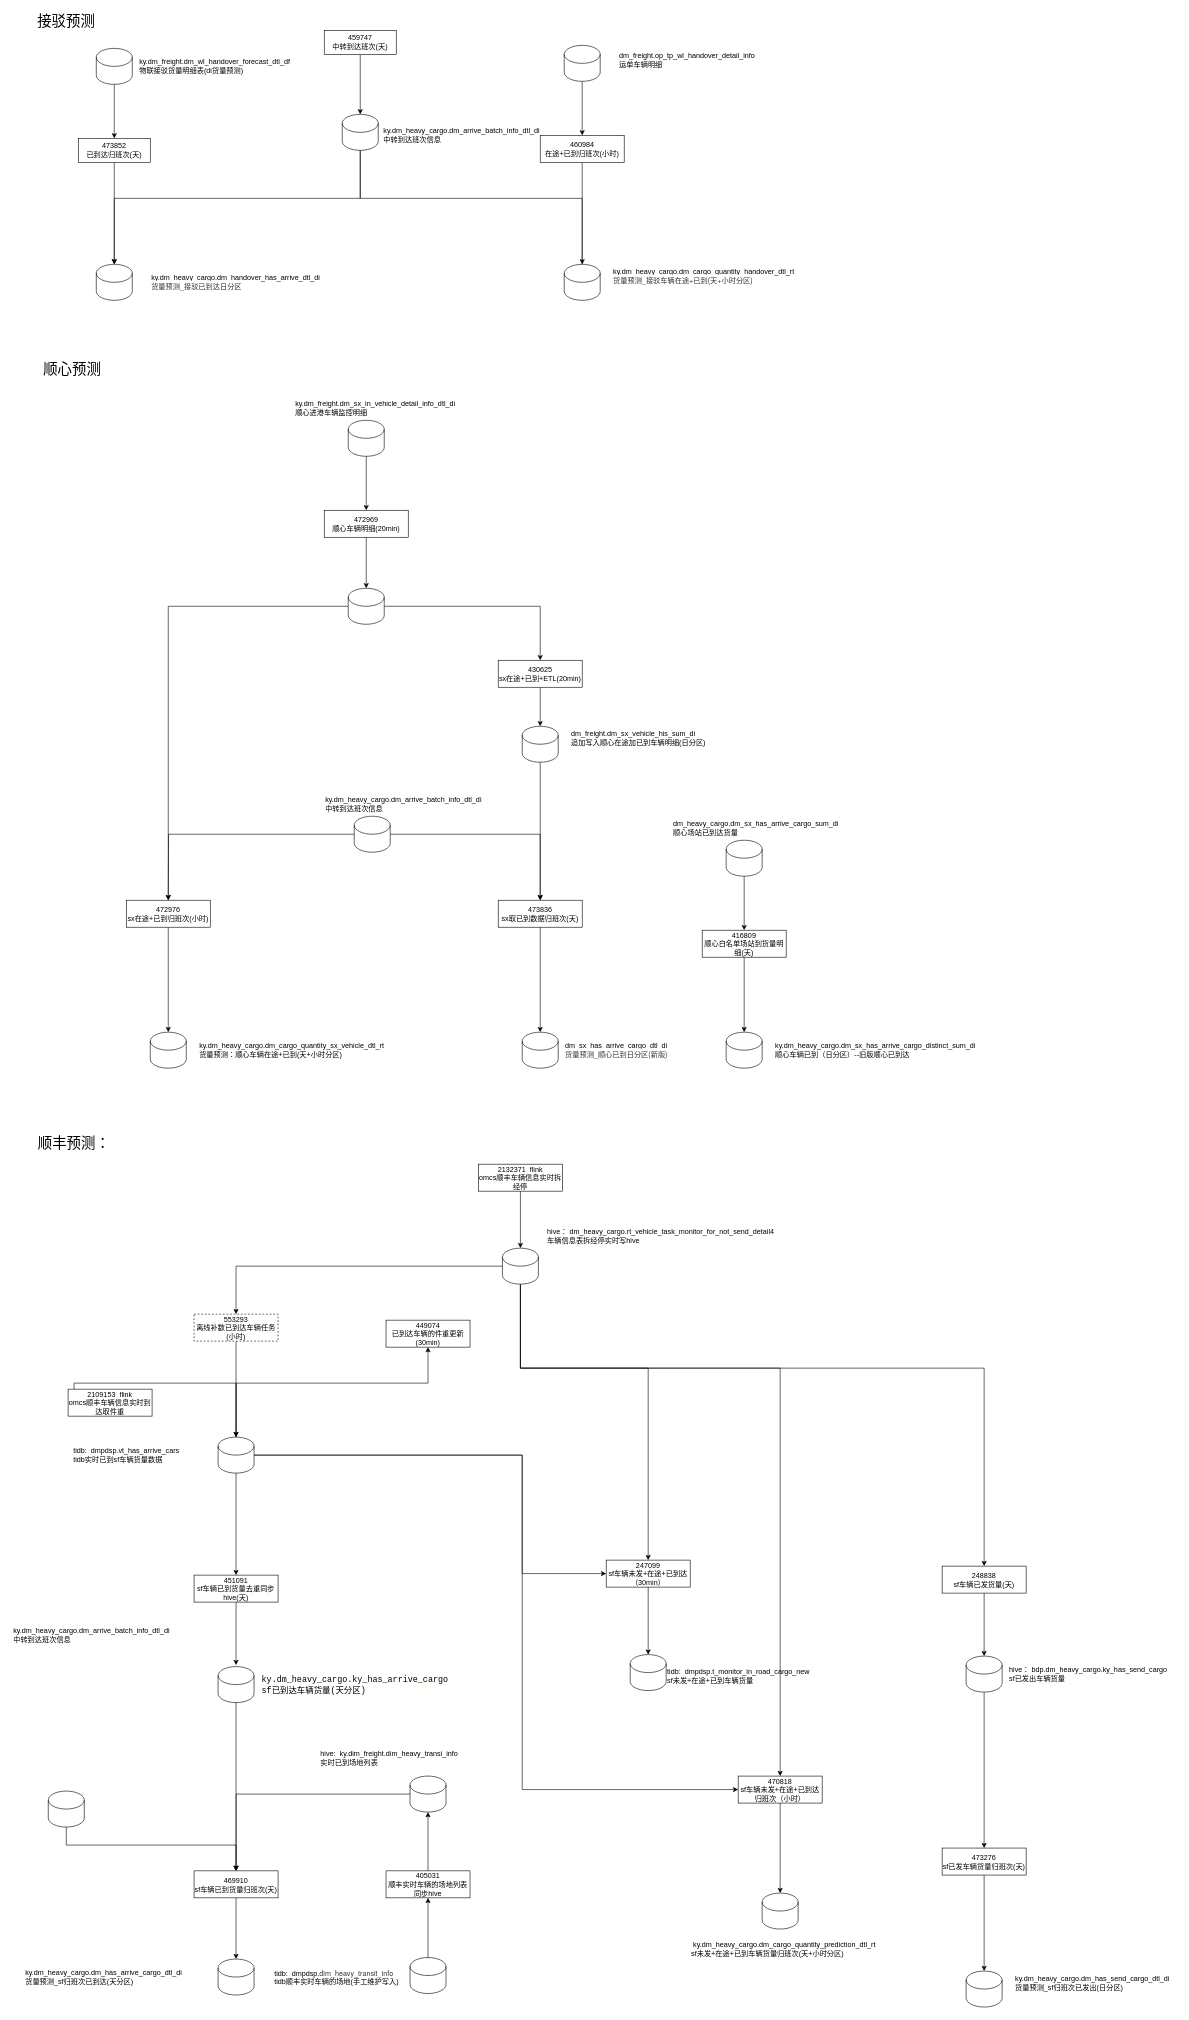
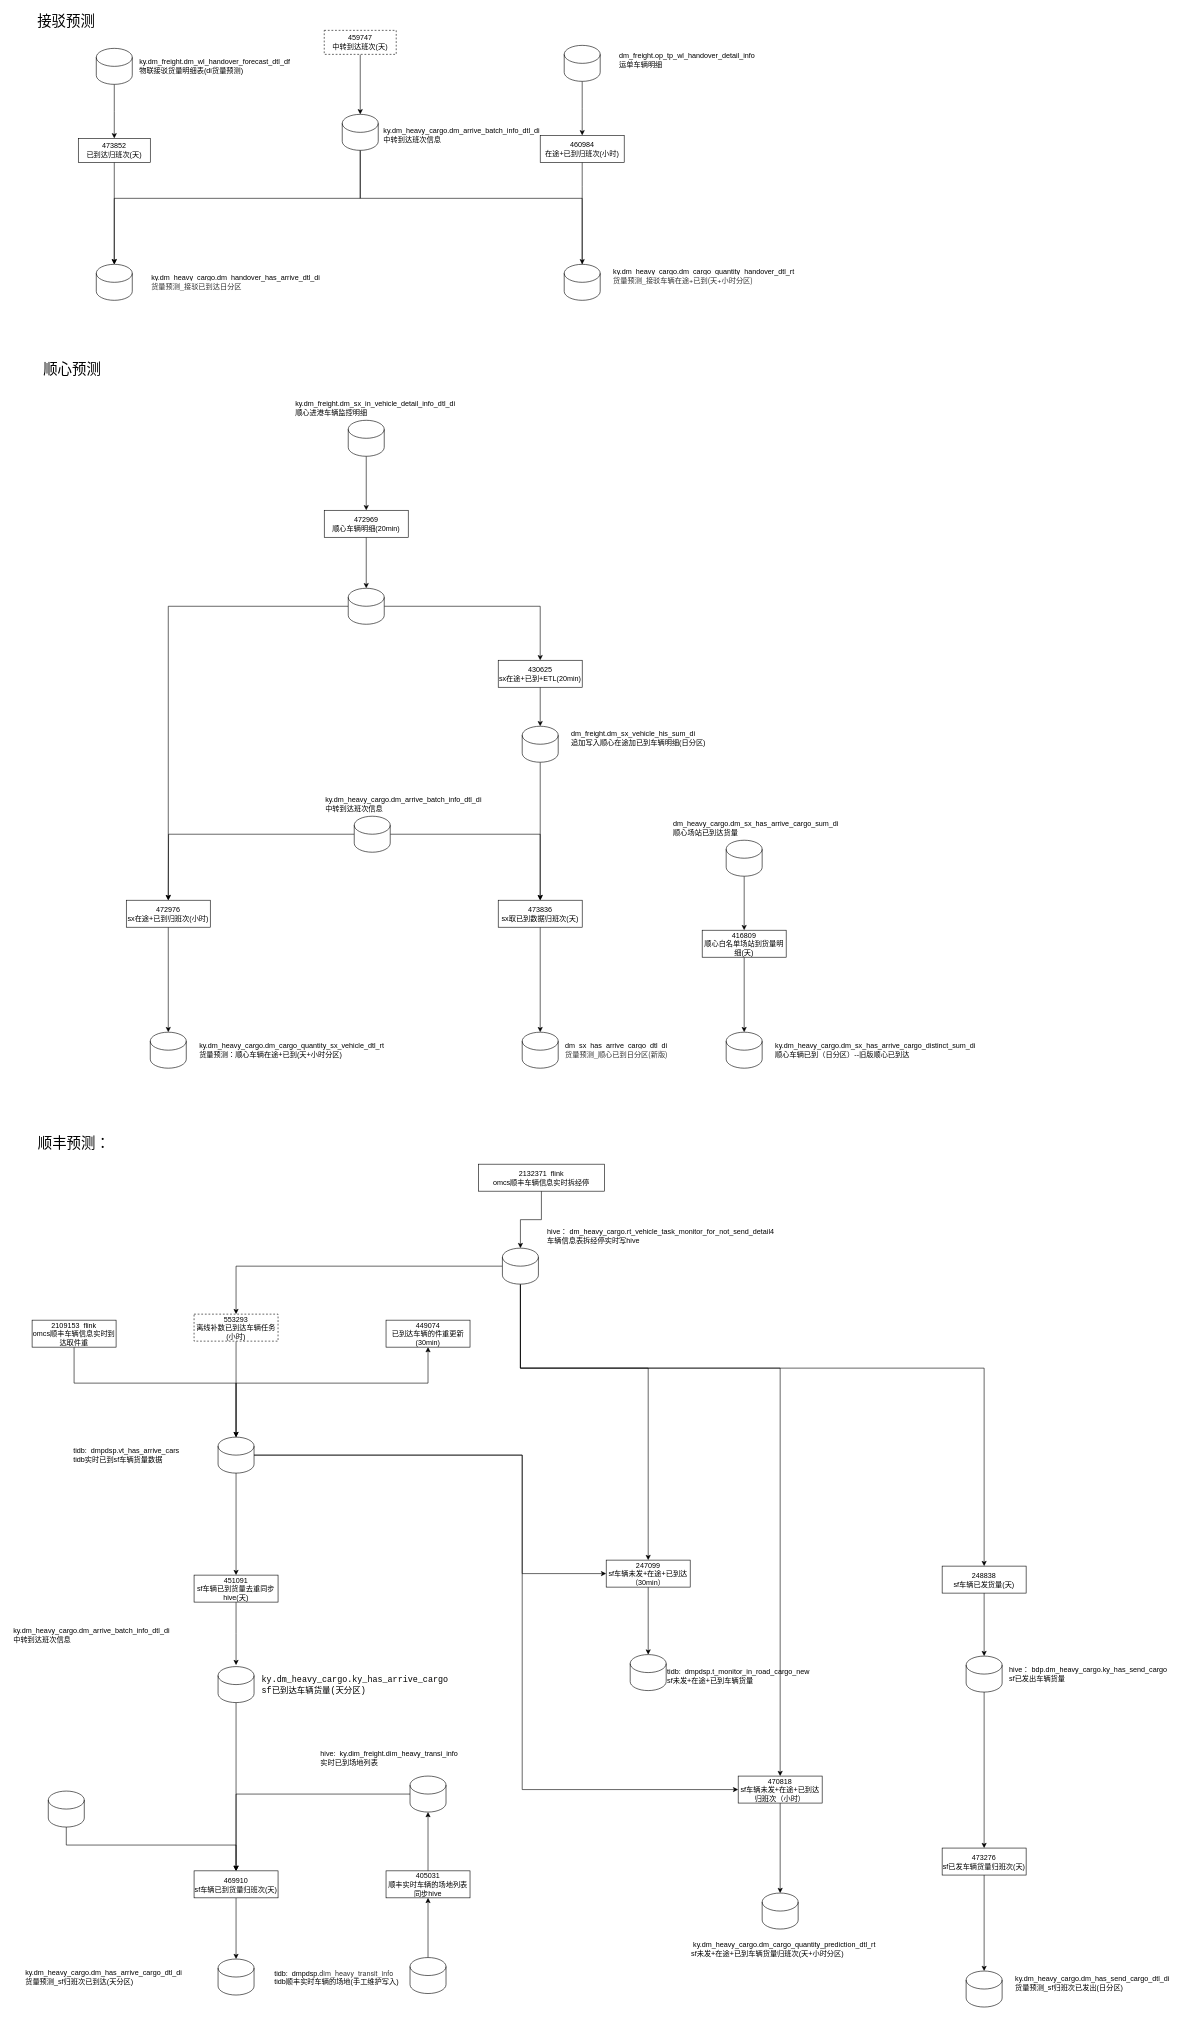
node "459747 中转到达班次(天)": style solid -> dashed
node "2132371 flink omcs顺丰车辆信息实时拆经停": size 84x27 -> 126x27
node "2109153 flink omcs顺丰车辆信息实时到达取件重": moved (110, 1403) -> (74, 1334)
